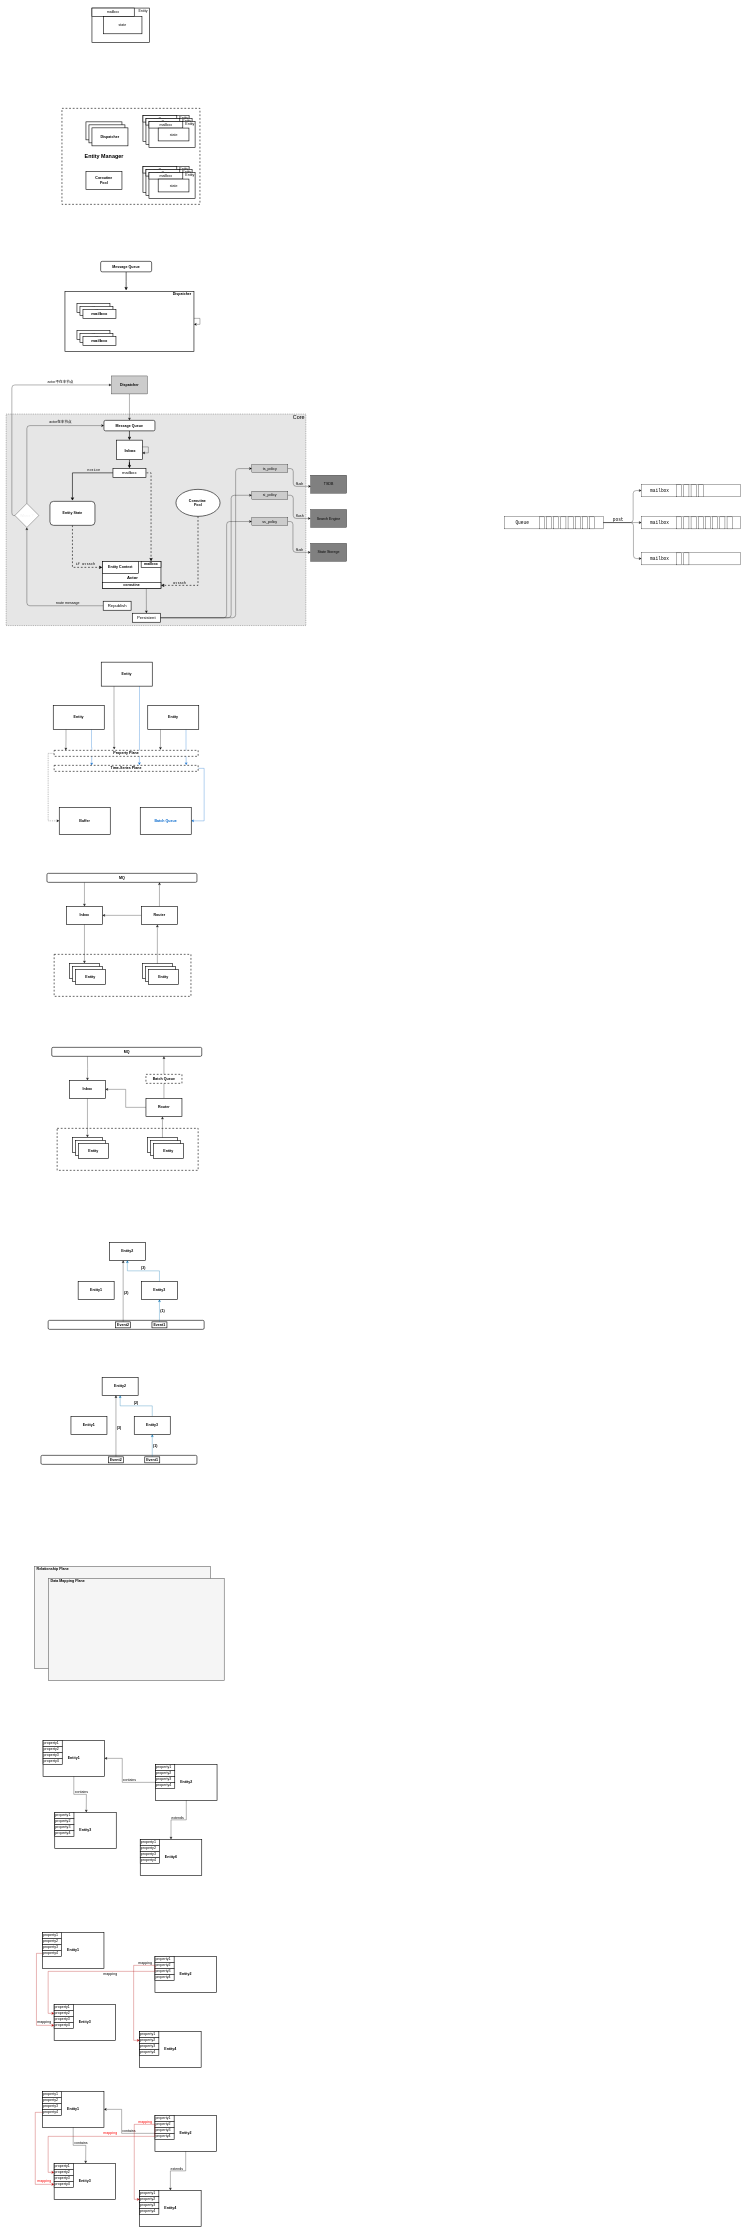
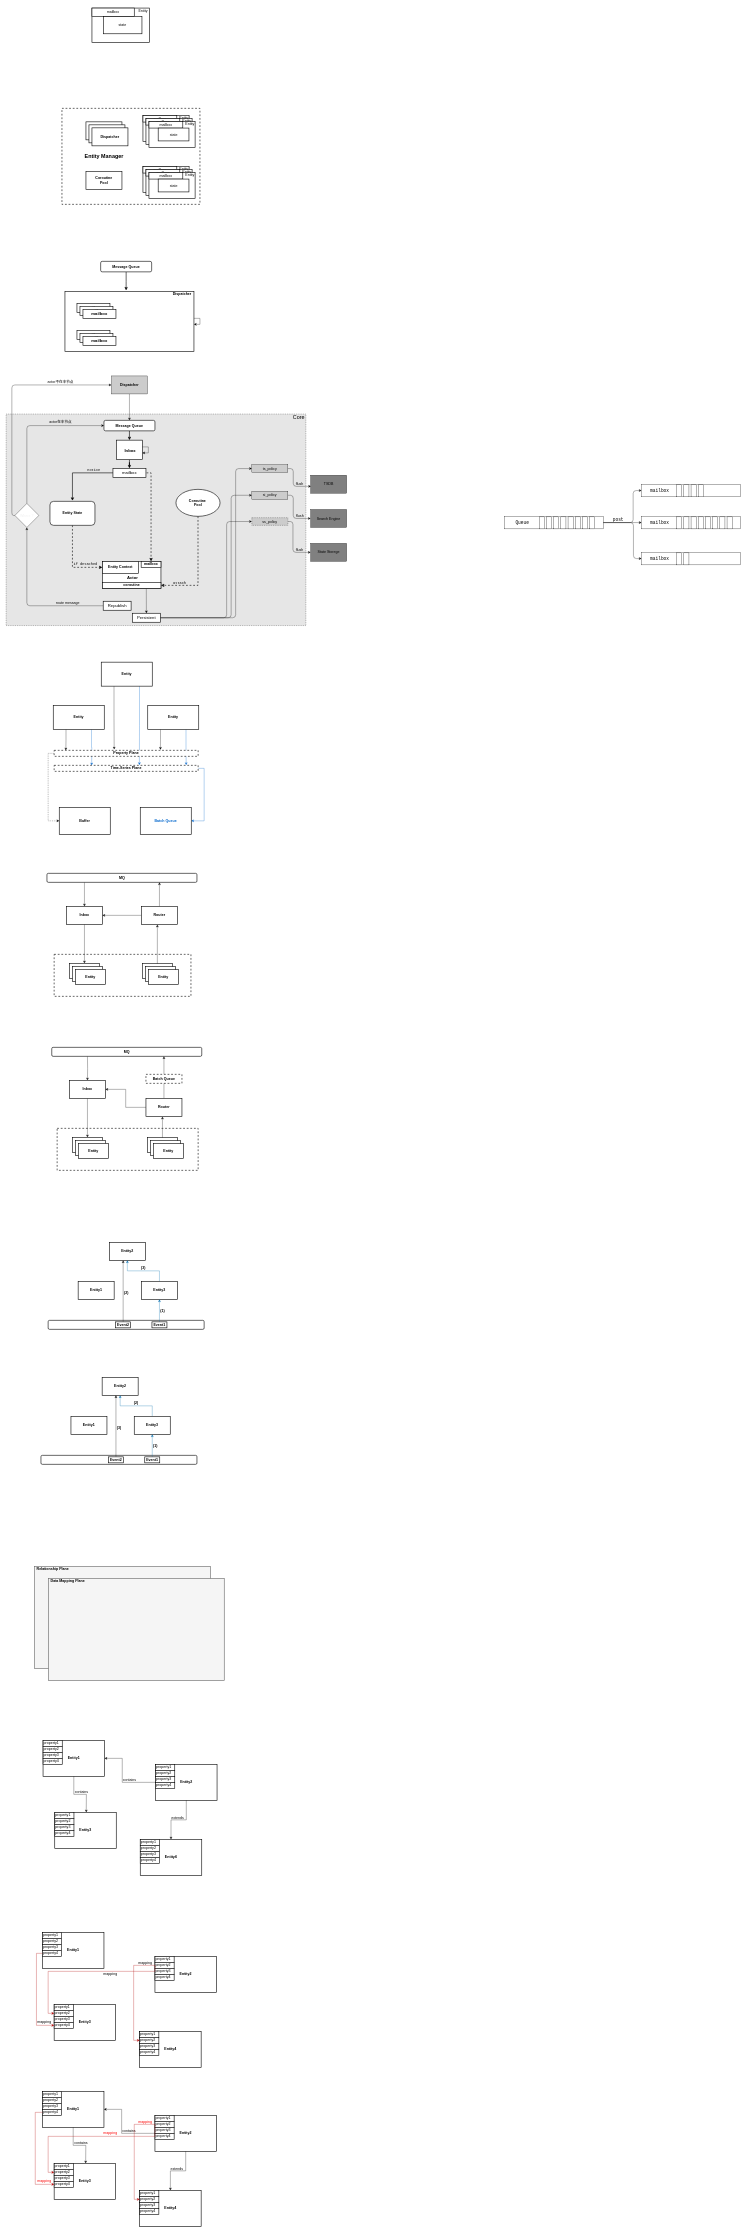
node "ss_policy": style solid -> dashed
node "if attach": label "if attach" -> "if detached"
